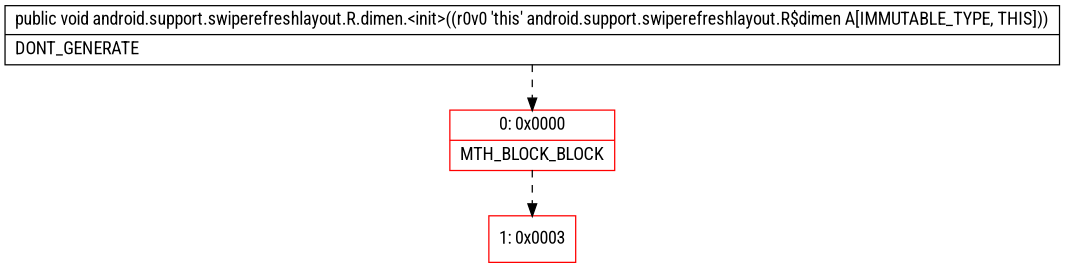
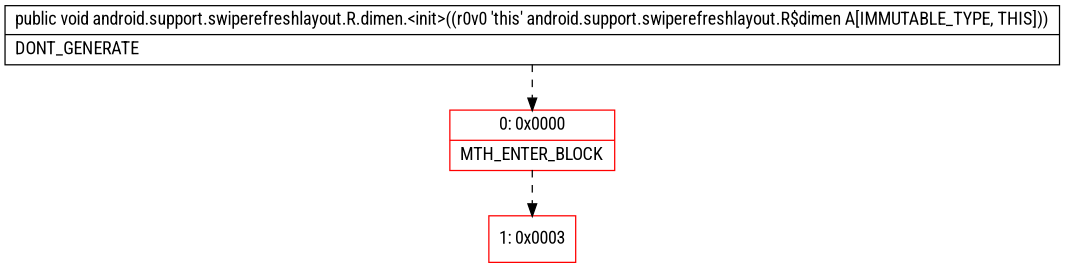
node "0: 0x0000": text "MTH_BLOCK_BLOCK" -> "MTH_ENTER_BLOCK"
